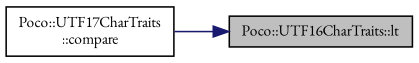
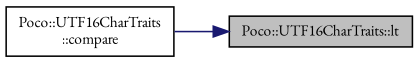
node "Poco::UTF17CharTraits ::compare": label "Poco::UTF17CharTraits ::compare" -> "Poco::UTF16CharTraits ::compare"
